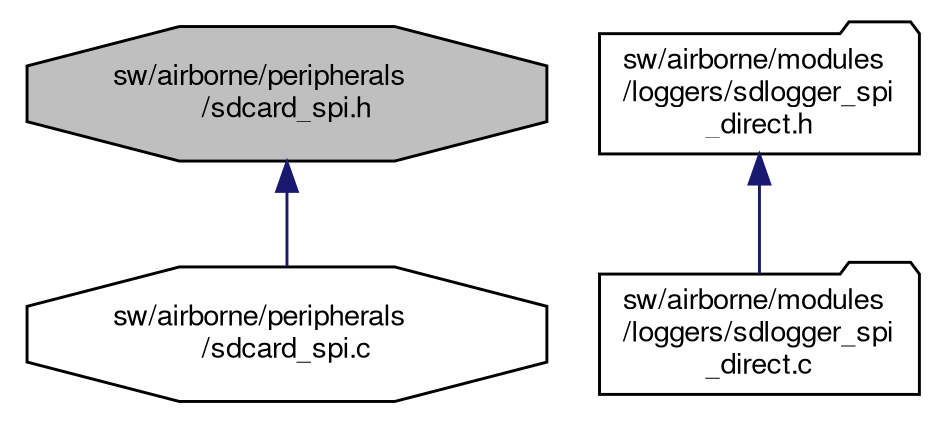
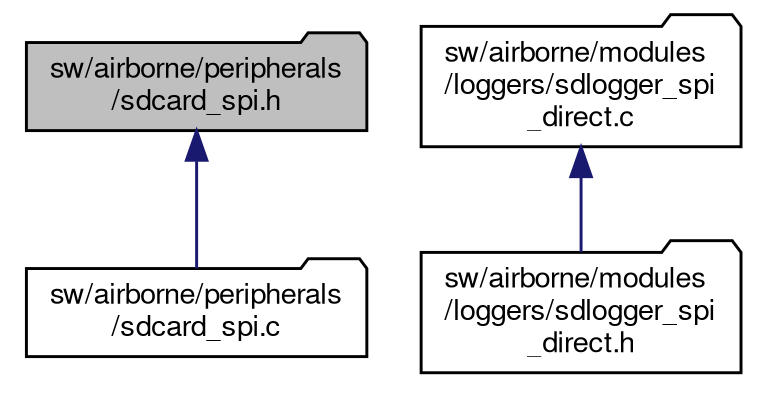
node "sw/airborne/peripherals /sdcard_spi.h": shape octagon -> folder
edge "sw/airborne/modules /loggers/sdlogger_spi _direct.c" -> "sw/airborne/modules /loggers/sdlogger_spi _direct.h": reversed
node "sw/airborne/peripherals /sdcard_spi.c": shape octagon -> folder
